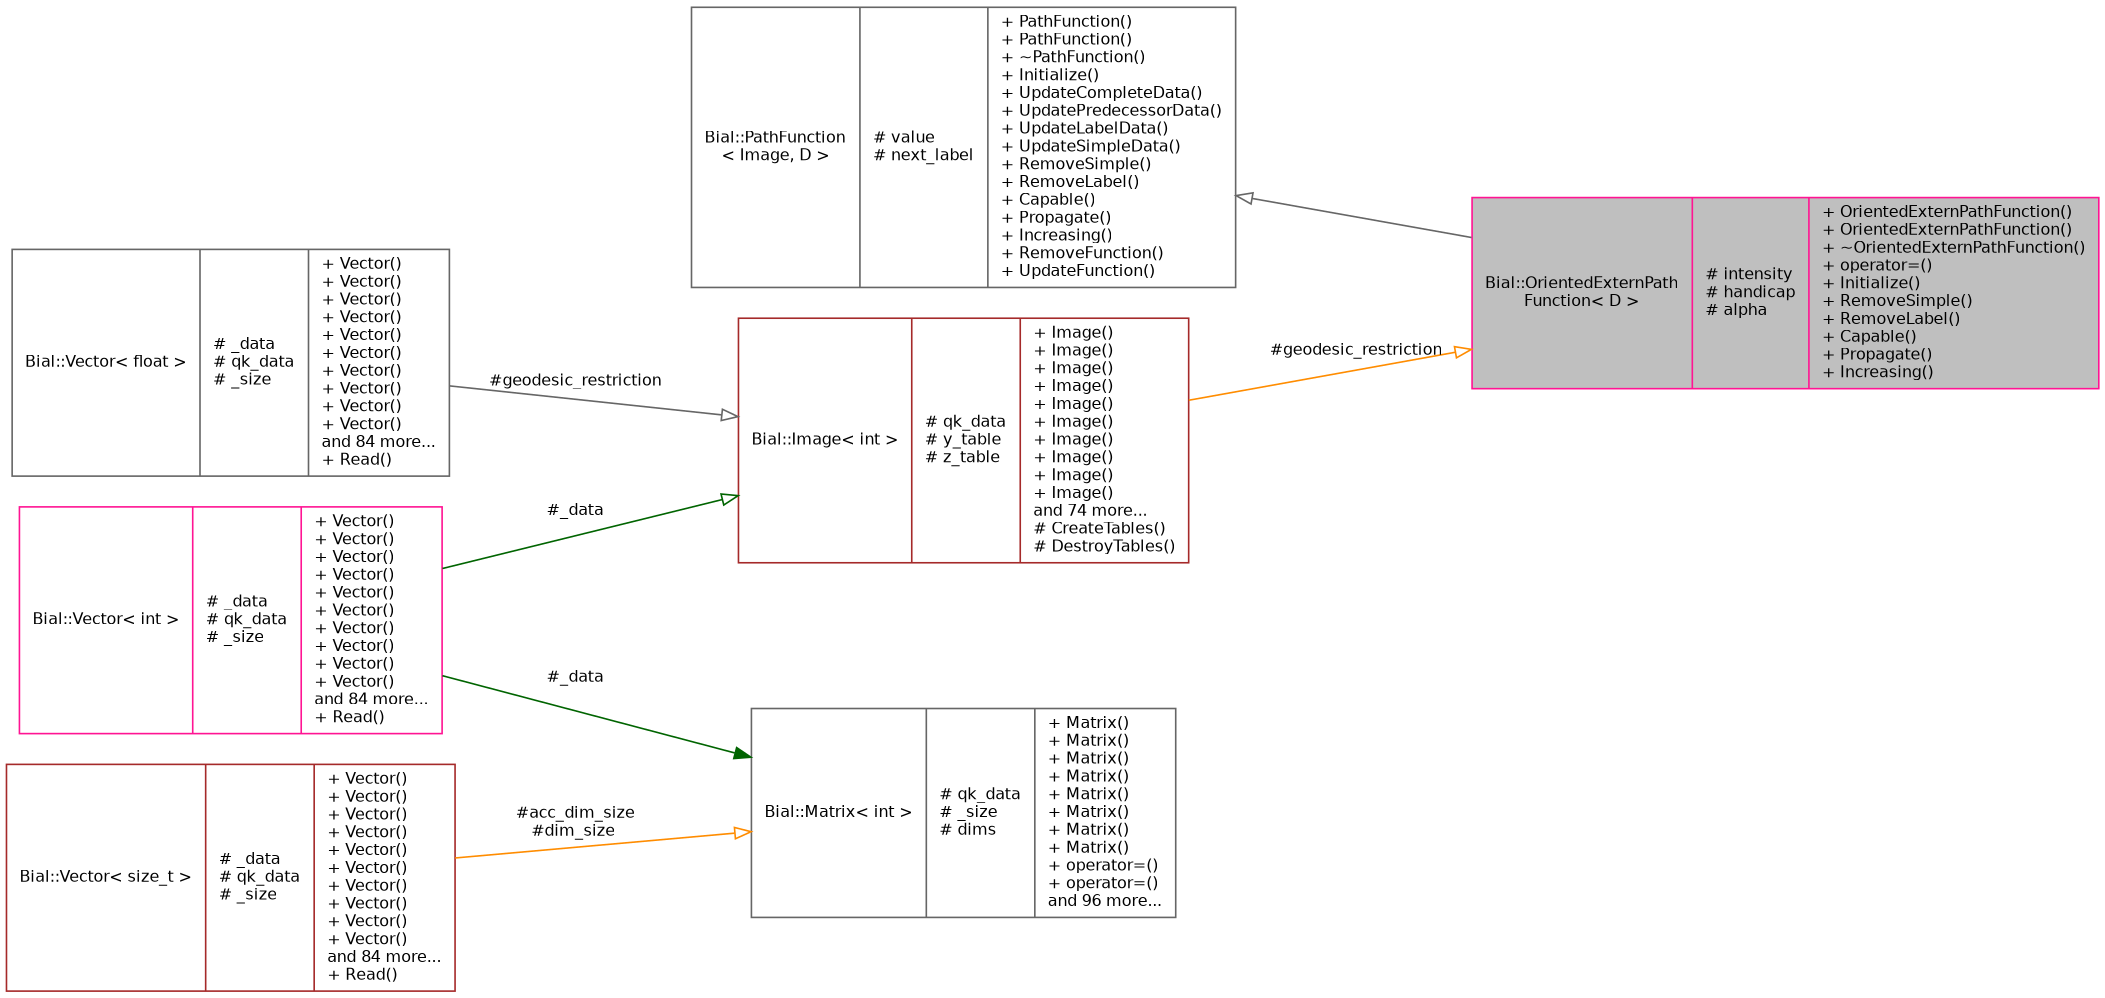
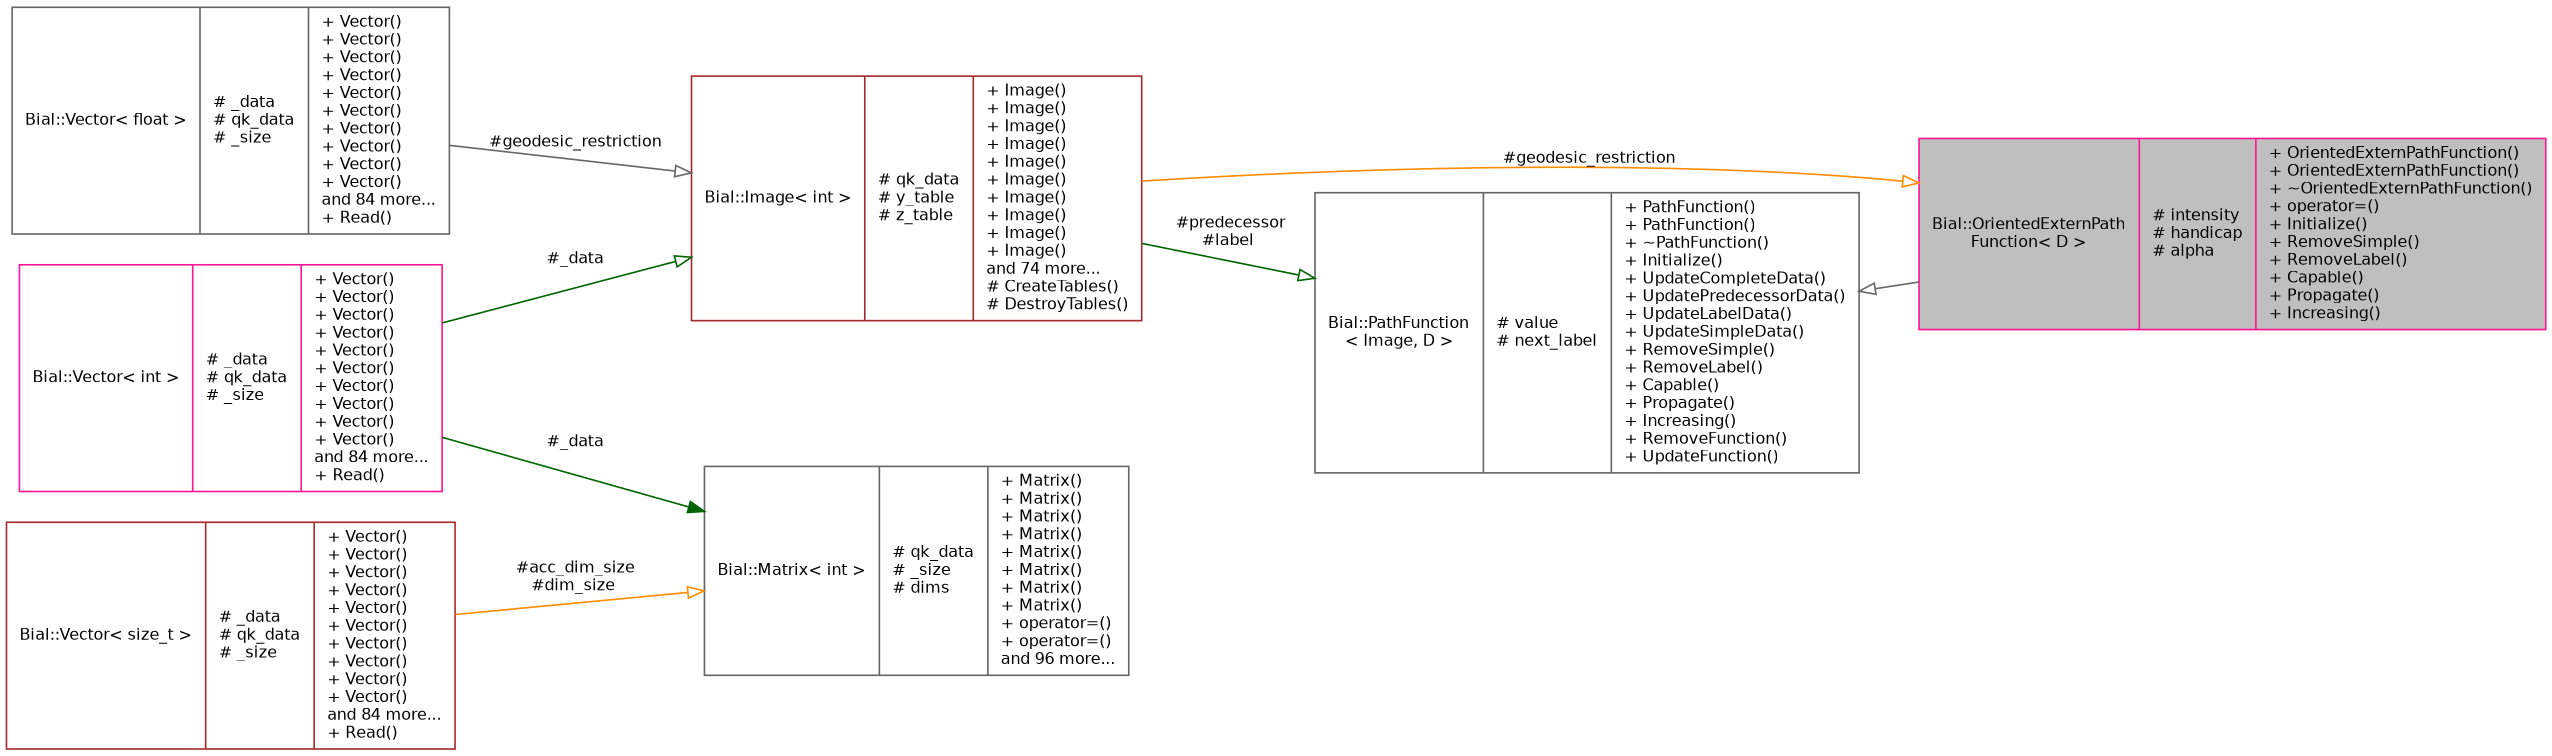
edge "Bial::Image< int >" -> "Bial::PathFunction": added, label "#predecessor #label"
